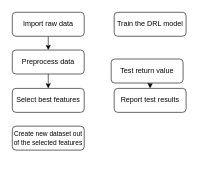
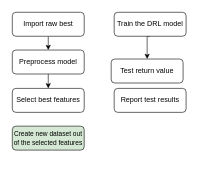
node "Import raw data": label "Import raw data" -> "Import raw best"
edge "Train the DRL model" -> "Test return value": added
node "Preprocess data": label "Preprocess data" -> "Preprocess model"
edge "Test return value" -> "Report test results": removed
node "Create new dataset out of the selected features": fillcolor #ffffff -> #d5e8d4
